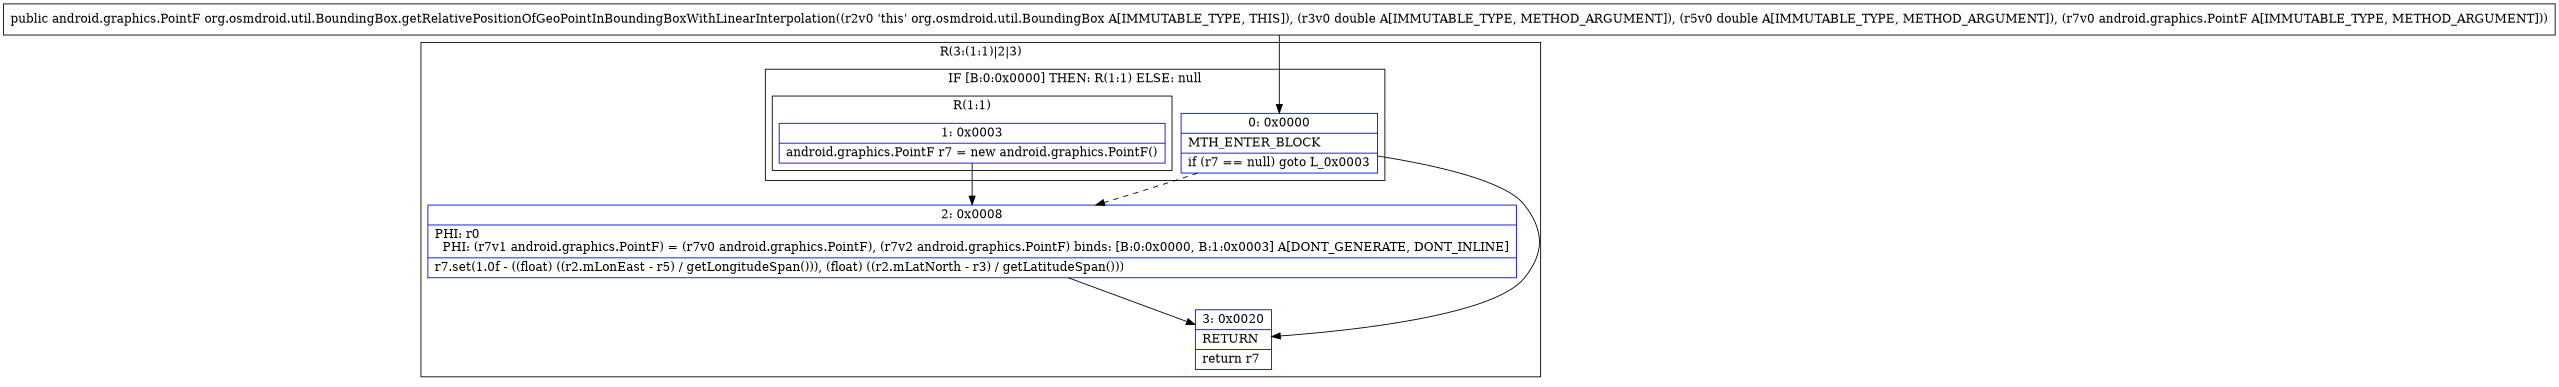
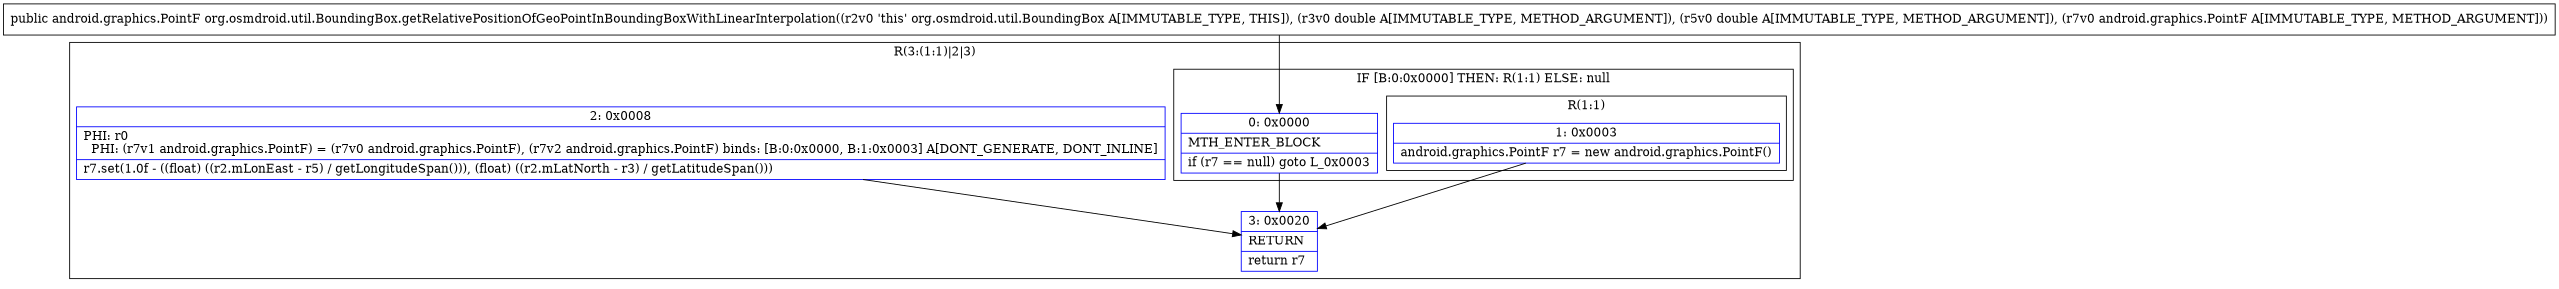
edge "1: 0x0003" -> "2: 0x0008": now "1: 0x0003" -> "3: 0x0020"
edge "0: 0x0000" -> "2: 0x0008": removed
